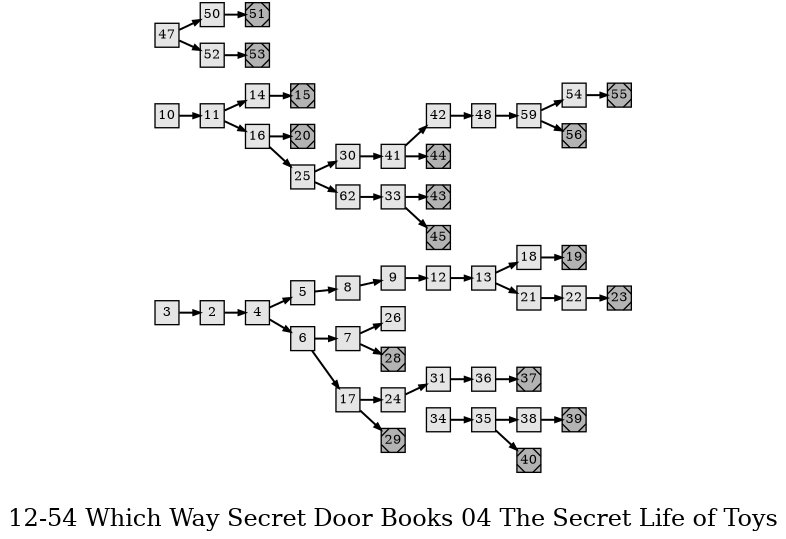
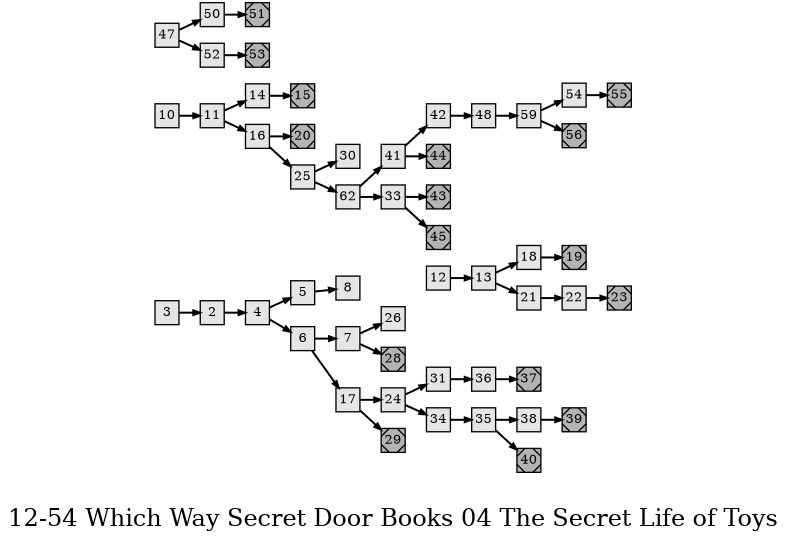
edge "30" -> "41": now "62" -> "41"
node "9": removed
edge "24" -> "34": added
